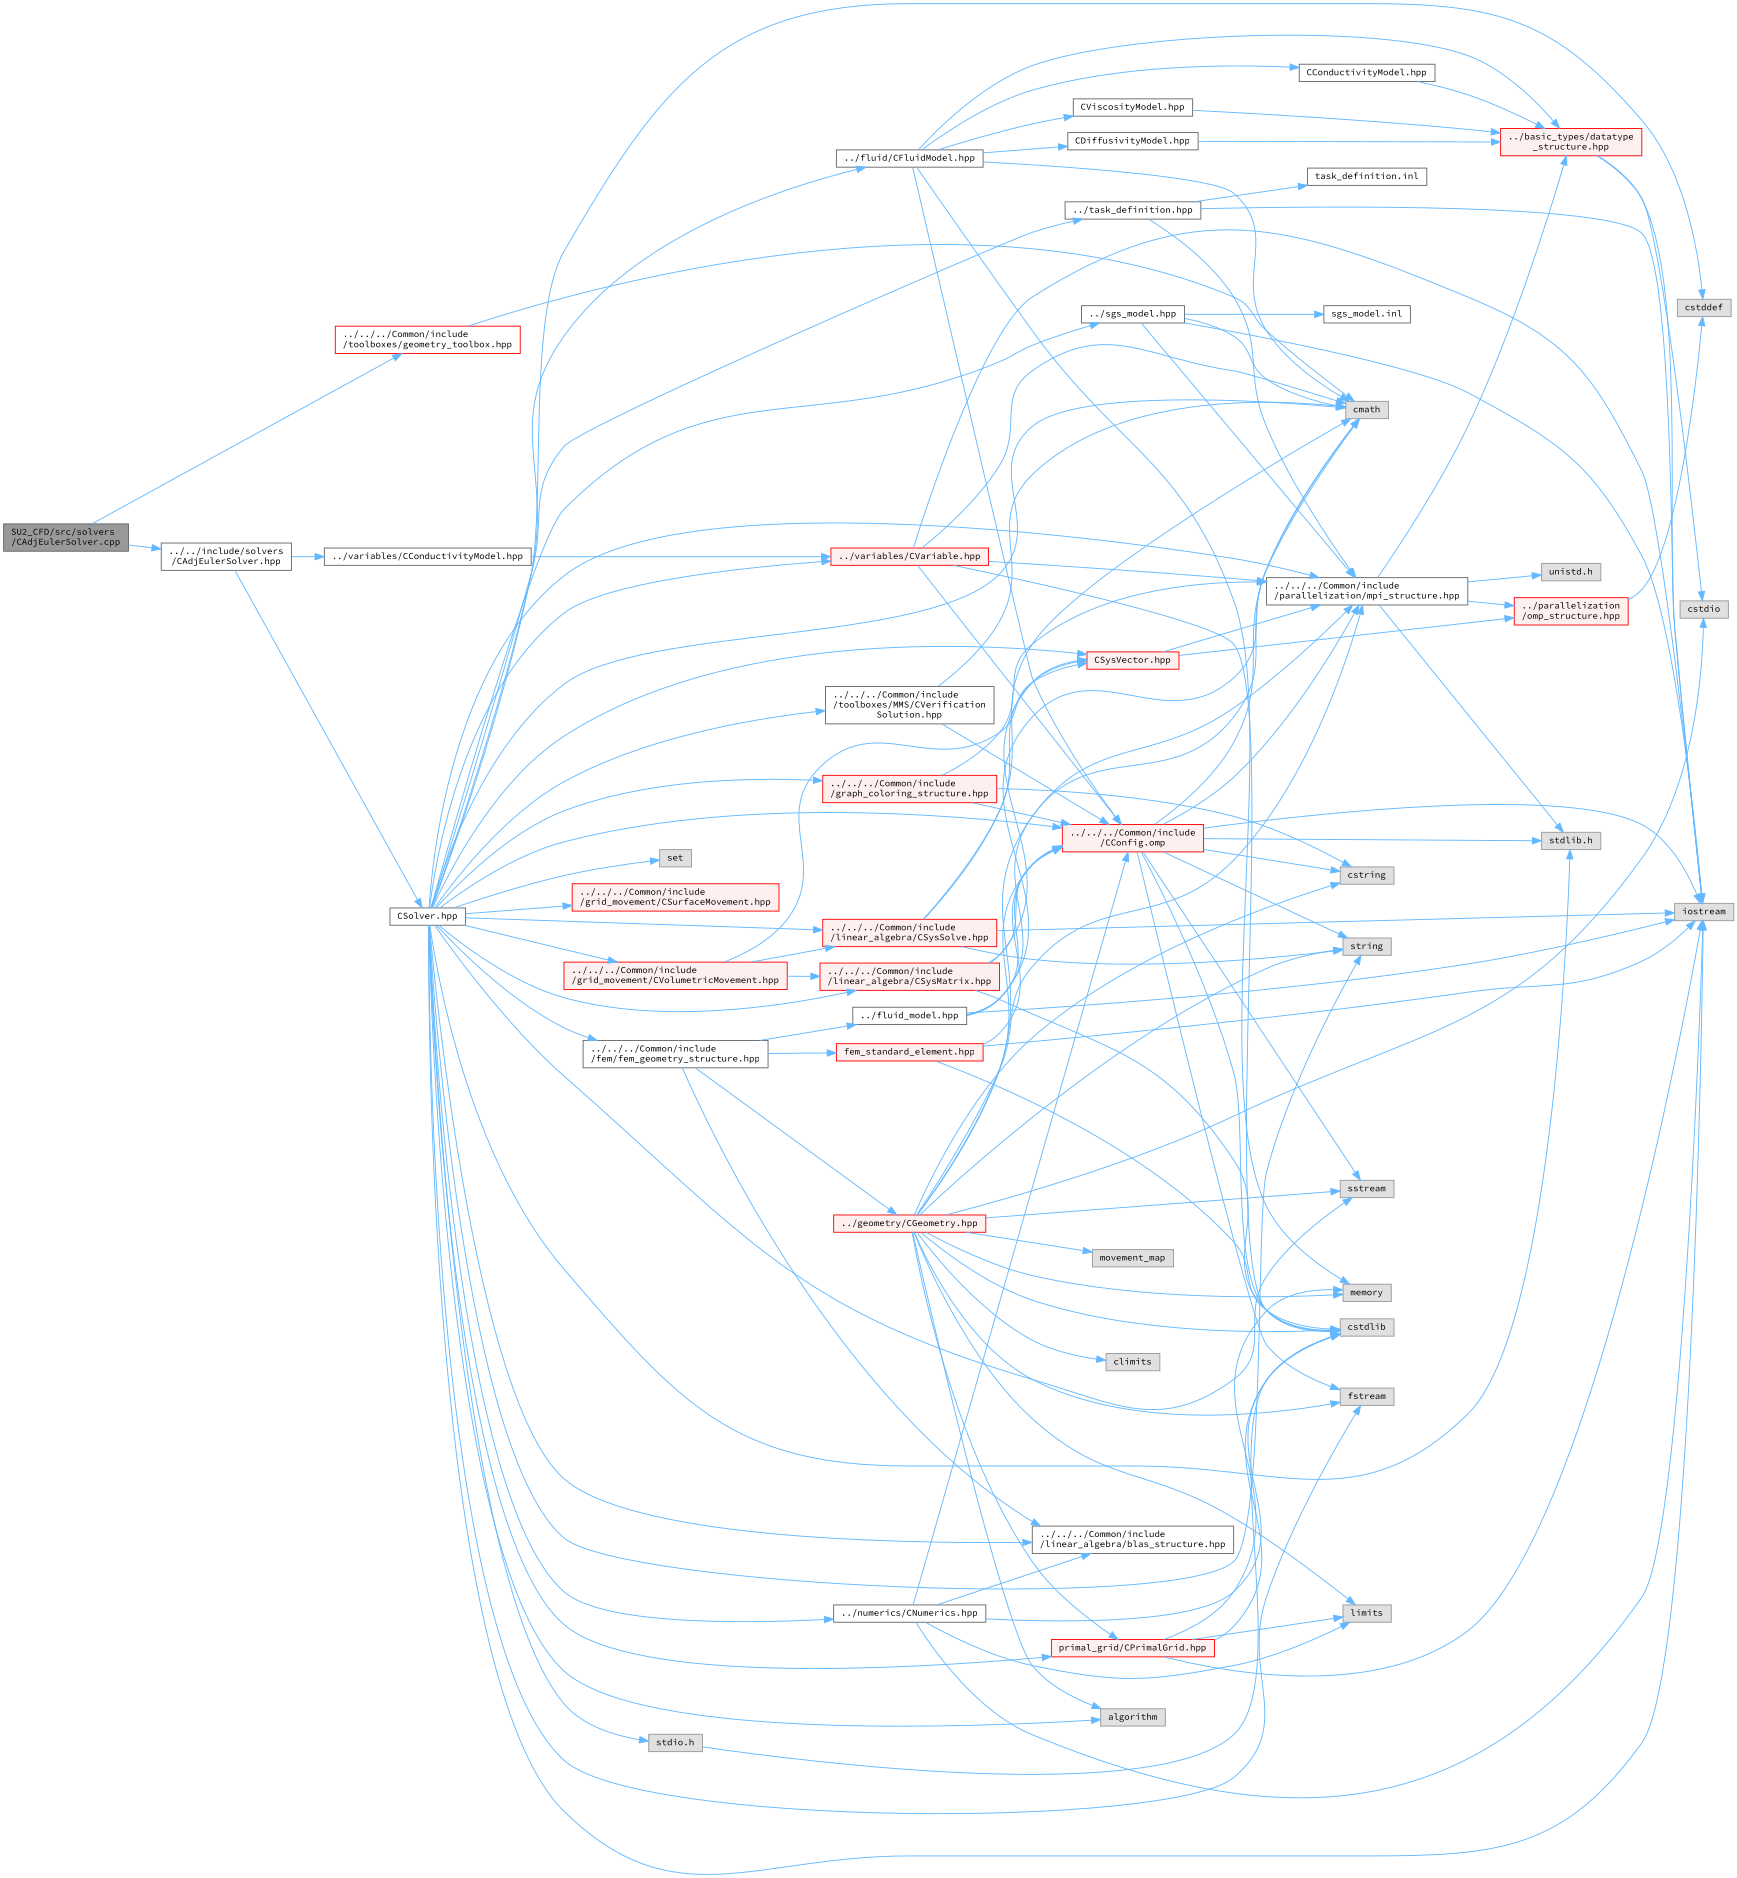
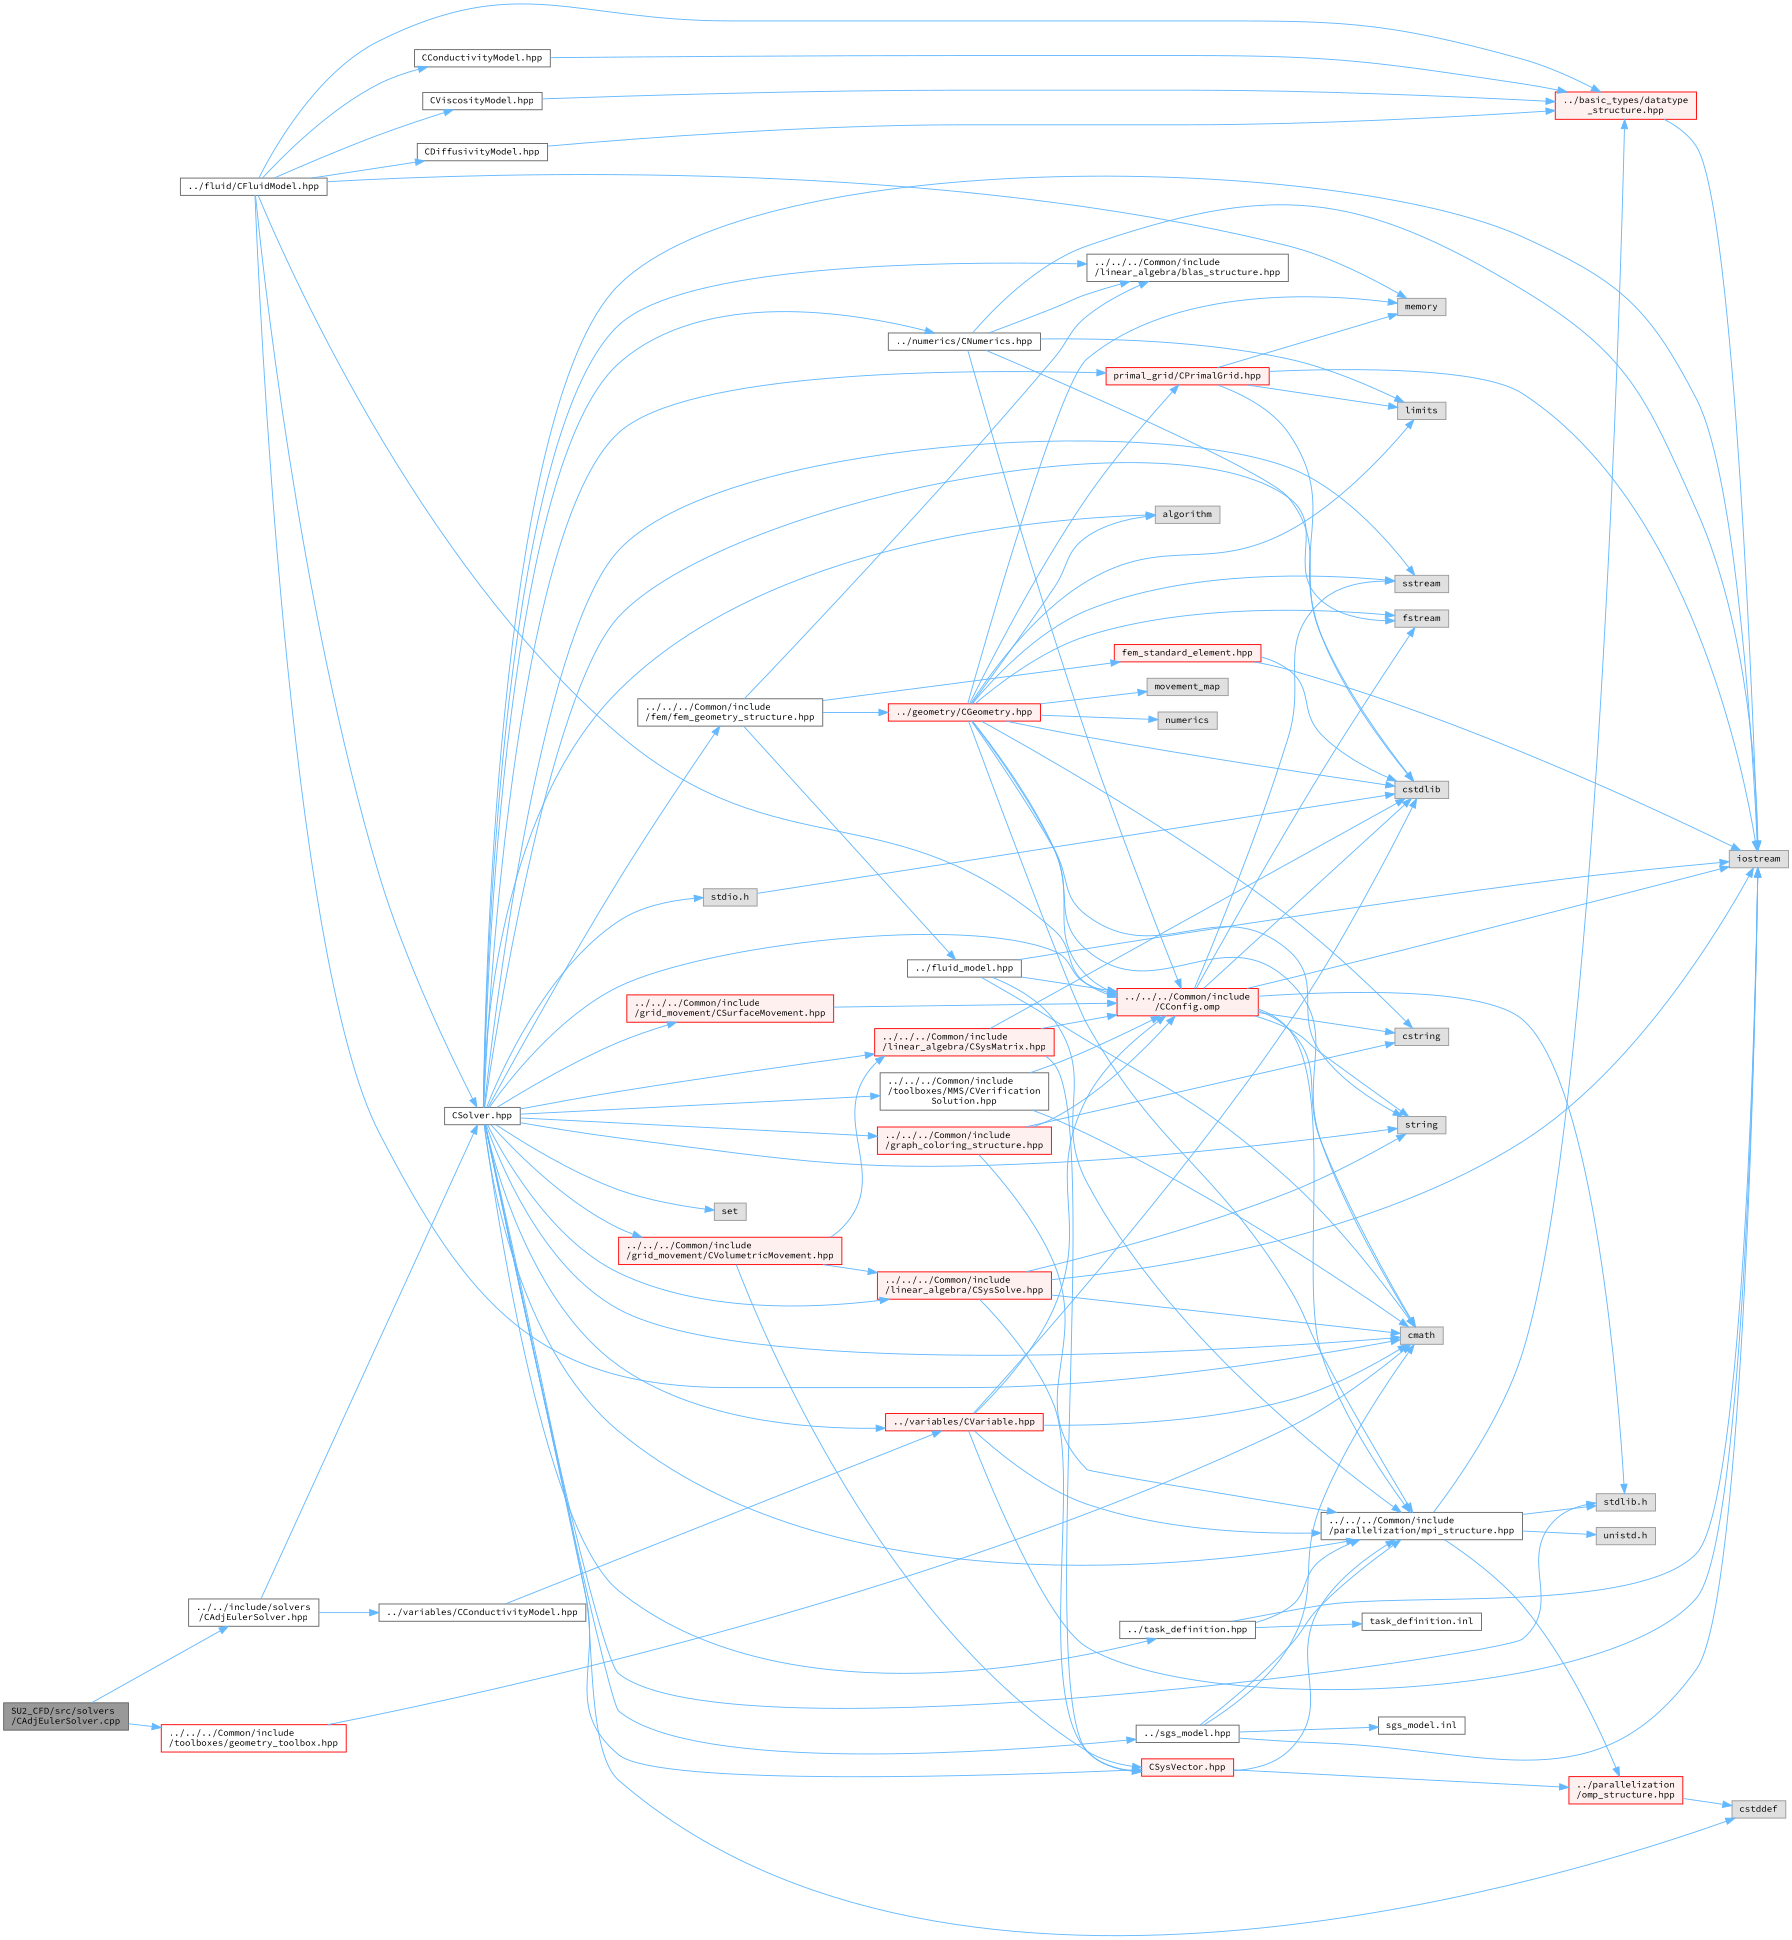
edge "CSolver.hpp" -> "../fluid/CFluidModel.hpp": reversed
node "cstdio": removed
edge "fem_standard_element.hpp" -> "../../../Common/include /CConfig.omp": now "../../../Common/include /grid_movement/CSurfaceMovement.hpp" -> "../../../Common/include /CConfig.omp"
node "climits": label "climits" -> "numerics"
